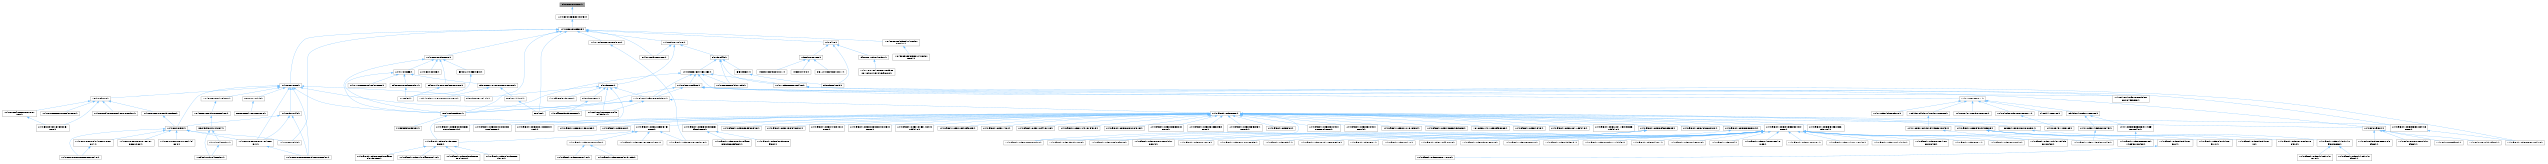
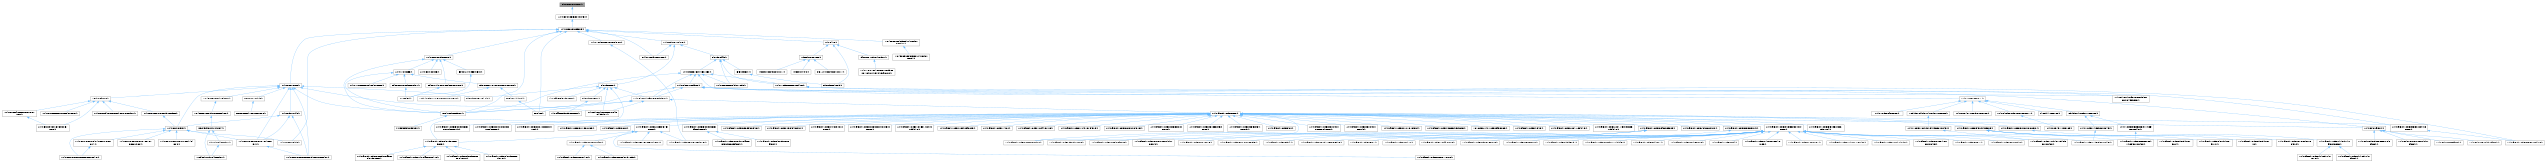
node "AnimNodeAlphaOptions.h": label "AnimNodeAlphaOptions.h" -> "AnimNodeReference.h"
node "PoseDriver_CustomProperty.h": label "PoseDriver_CustomProperty.h" -> "AnimGraphNode_CustomProperty.h"
edge "AnimGraphNode_PoseByName.h" -> "AnimGraphNode_BlendListBy Bool.h": now "AnimGraphNode_PoseByName.h" -> "AnimGraphNode_AssetPlayer Base.h"
